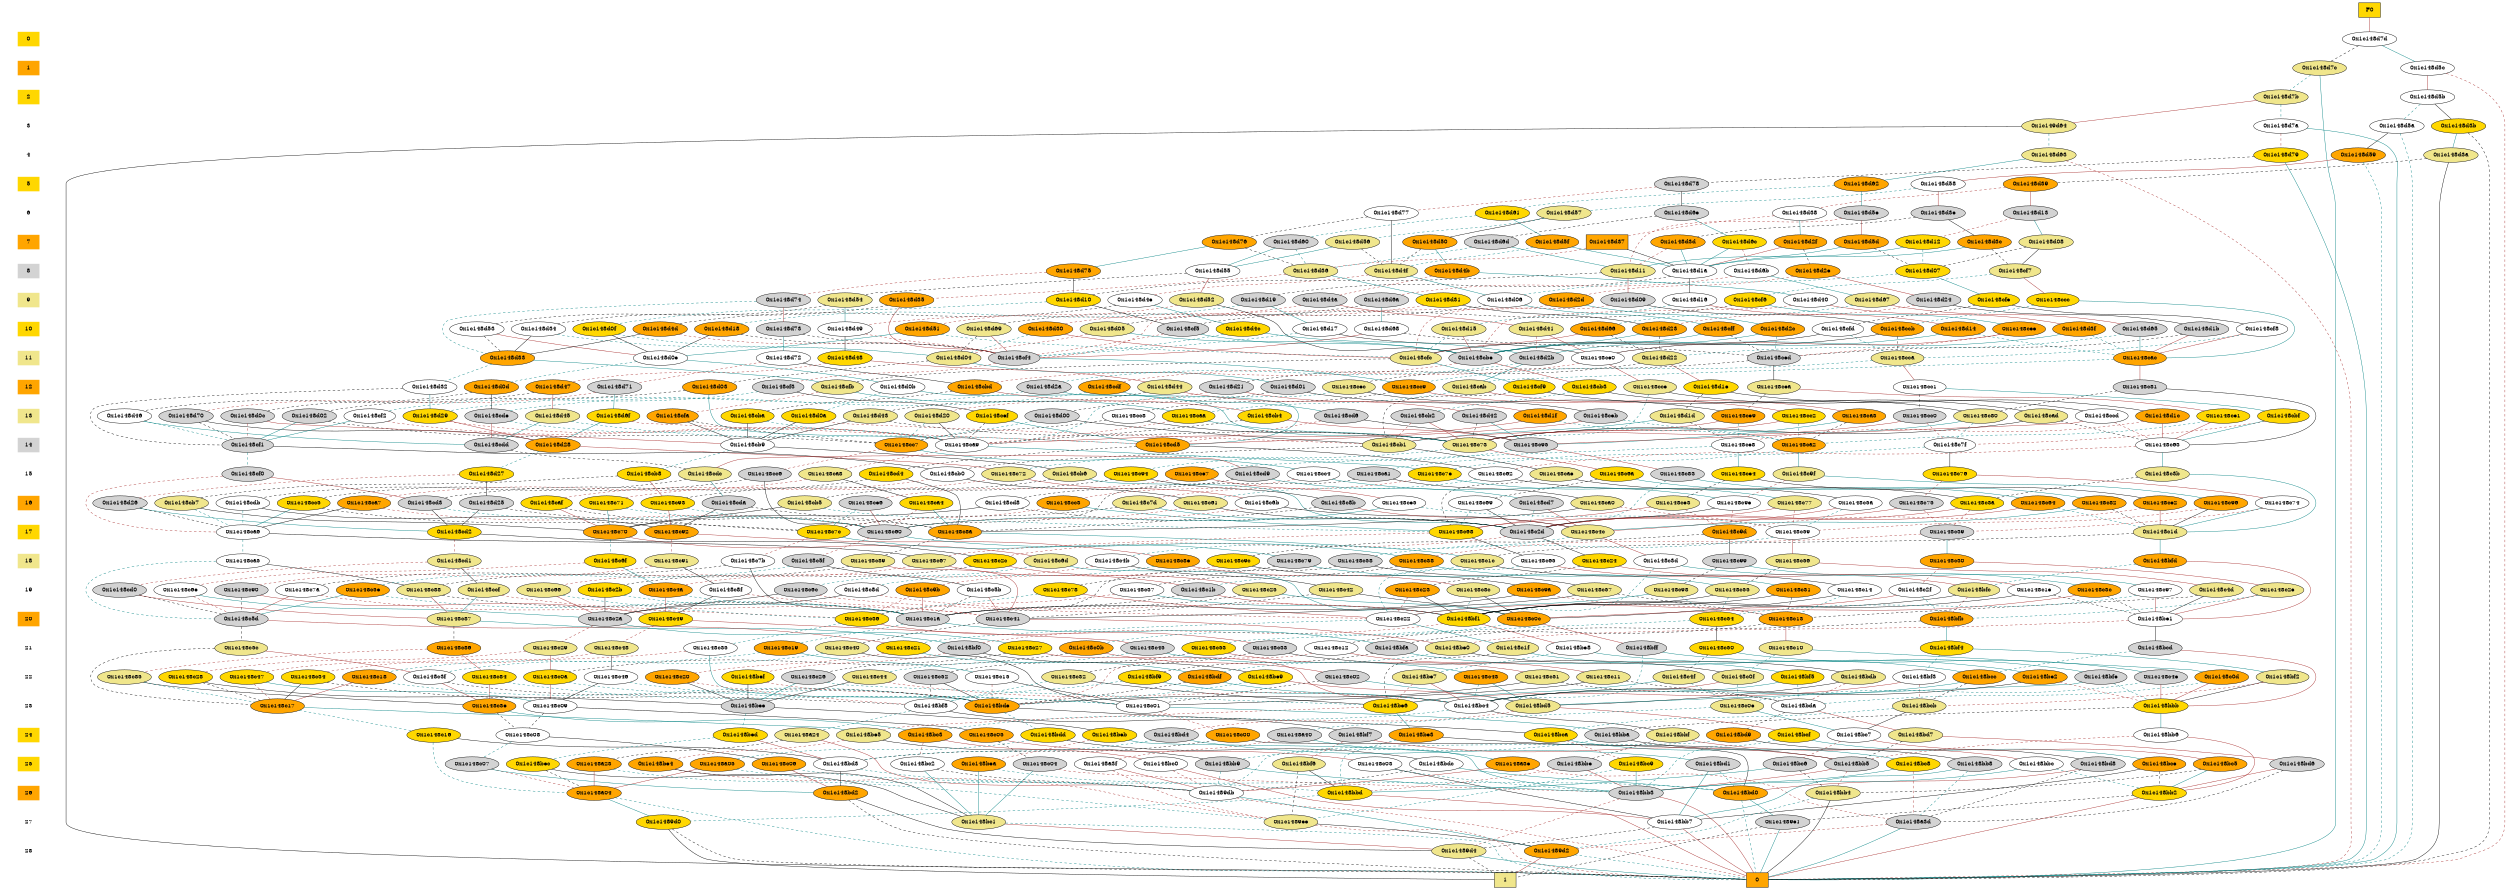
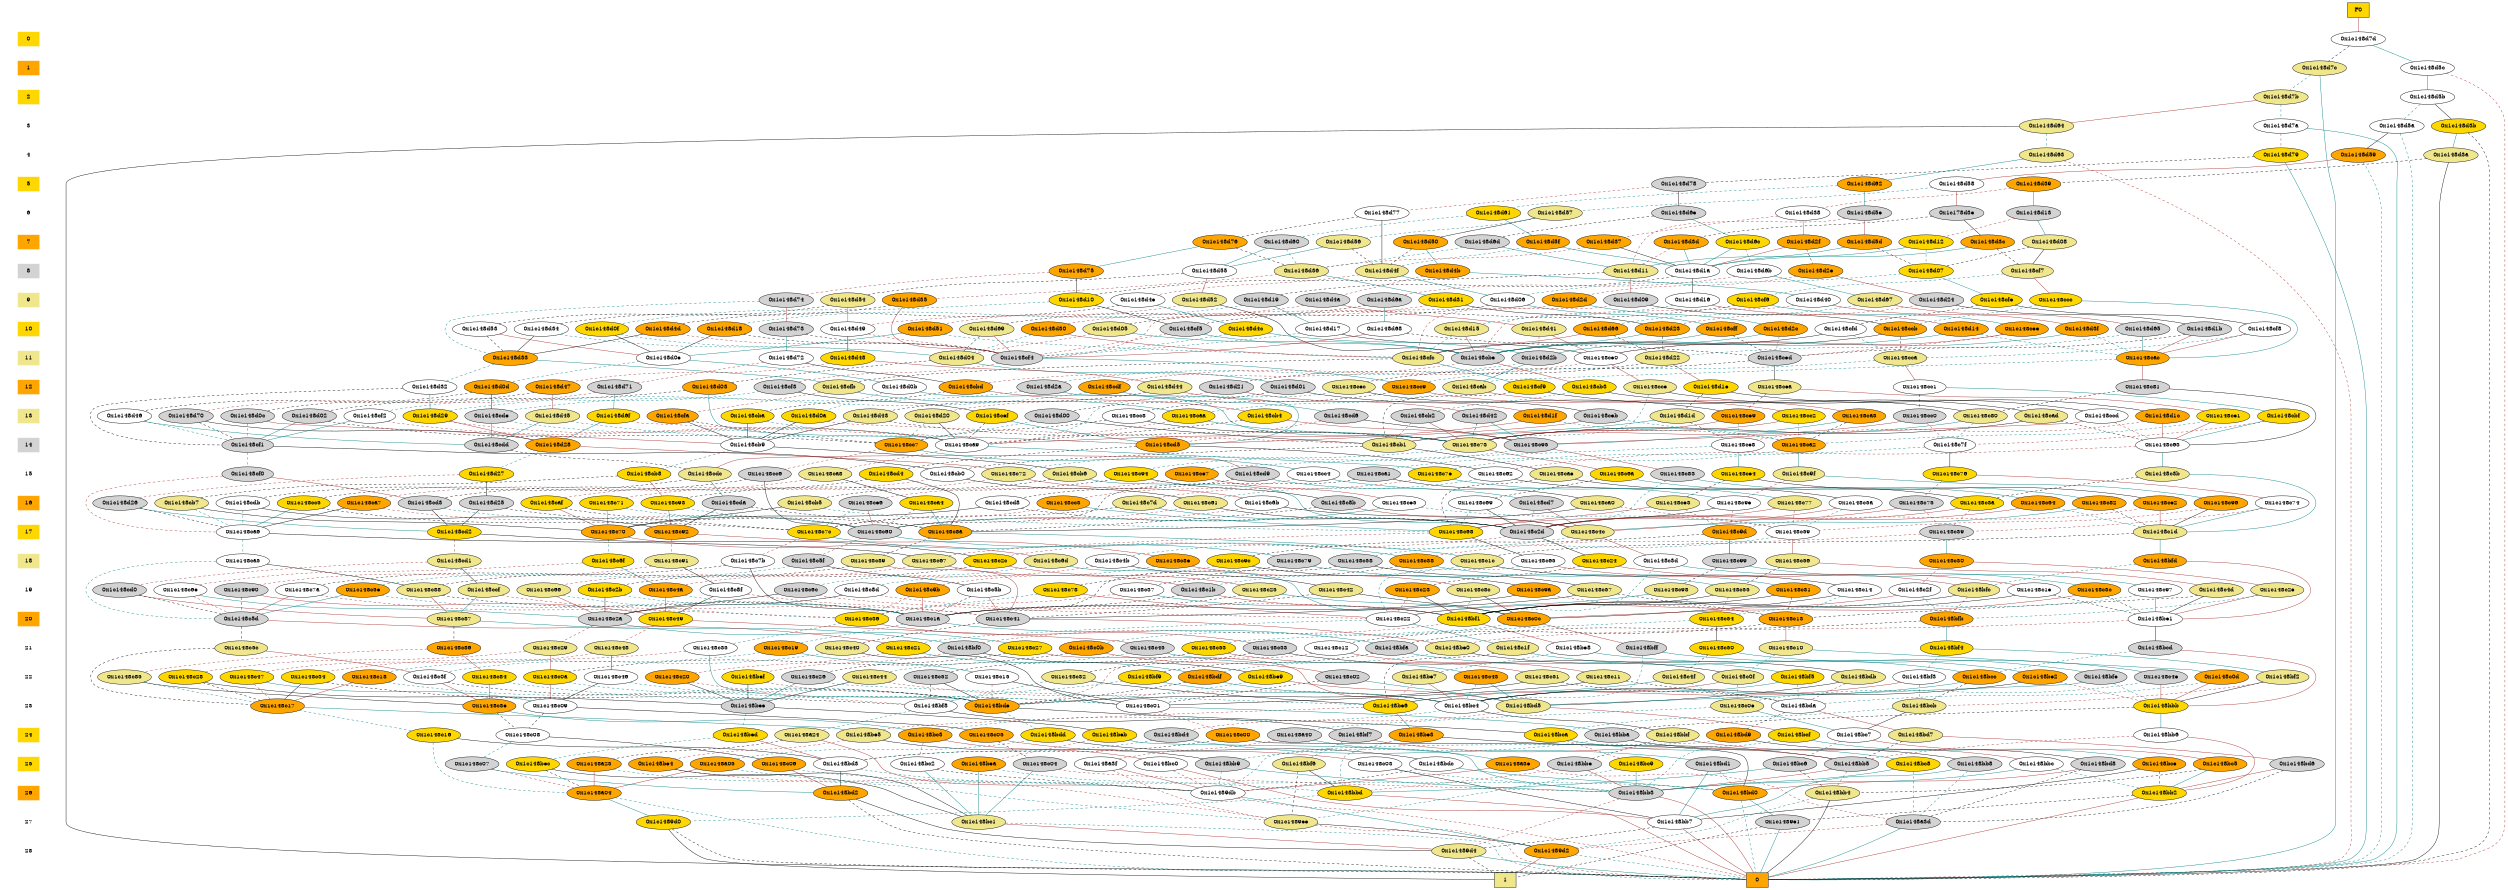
node "0x1c149d64": label "0x1c149d64" -> "0x1c148d64"
node "0x1c148d3e": label "0x1c148d3e" -> "0x1c178d3e"
node "0x1c148d37": shape box -> ellipse
